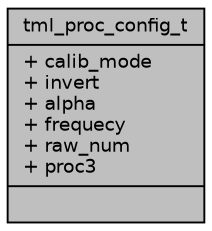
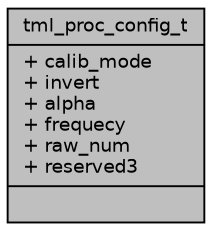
node "tml_proc_config_t": text "+ proc3" -> "+ reserved3"
